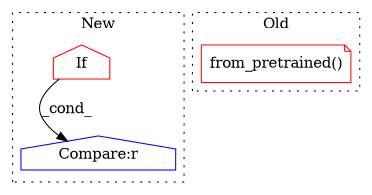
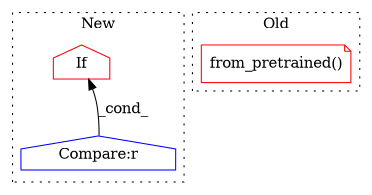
edge "If" -> "Compare:r": reversed
